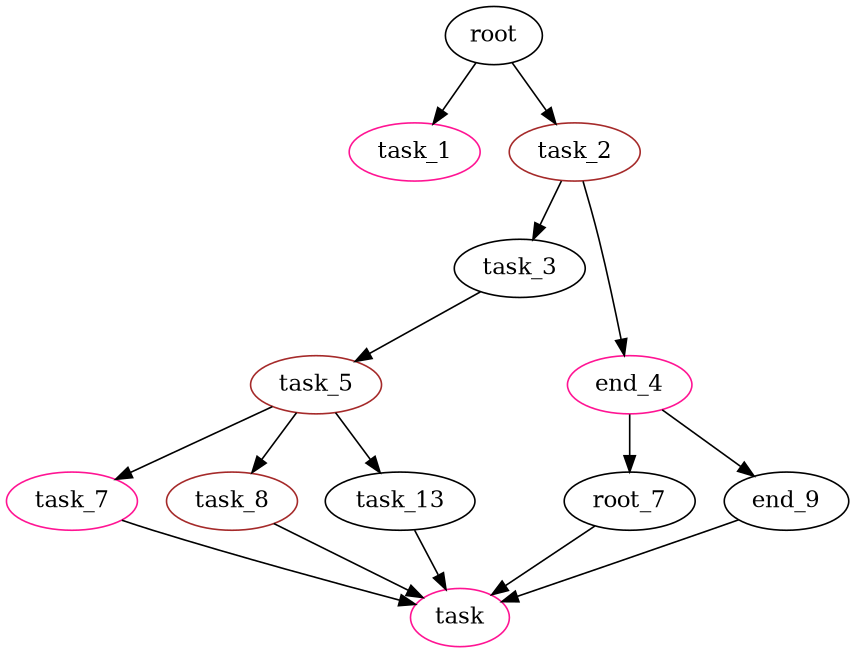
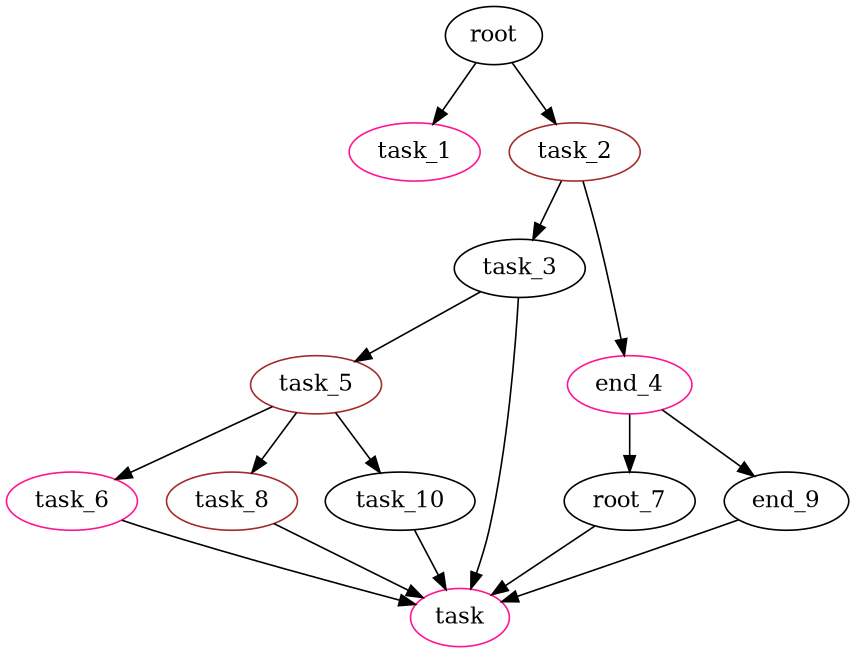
edge "task_3" -> "task": added
node "task_7": label "task_7" -> "task_6"
node "task_13": label "task_13" -> "task_10"
